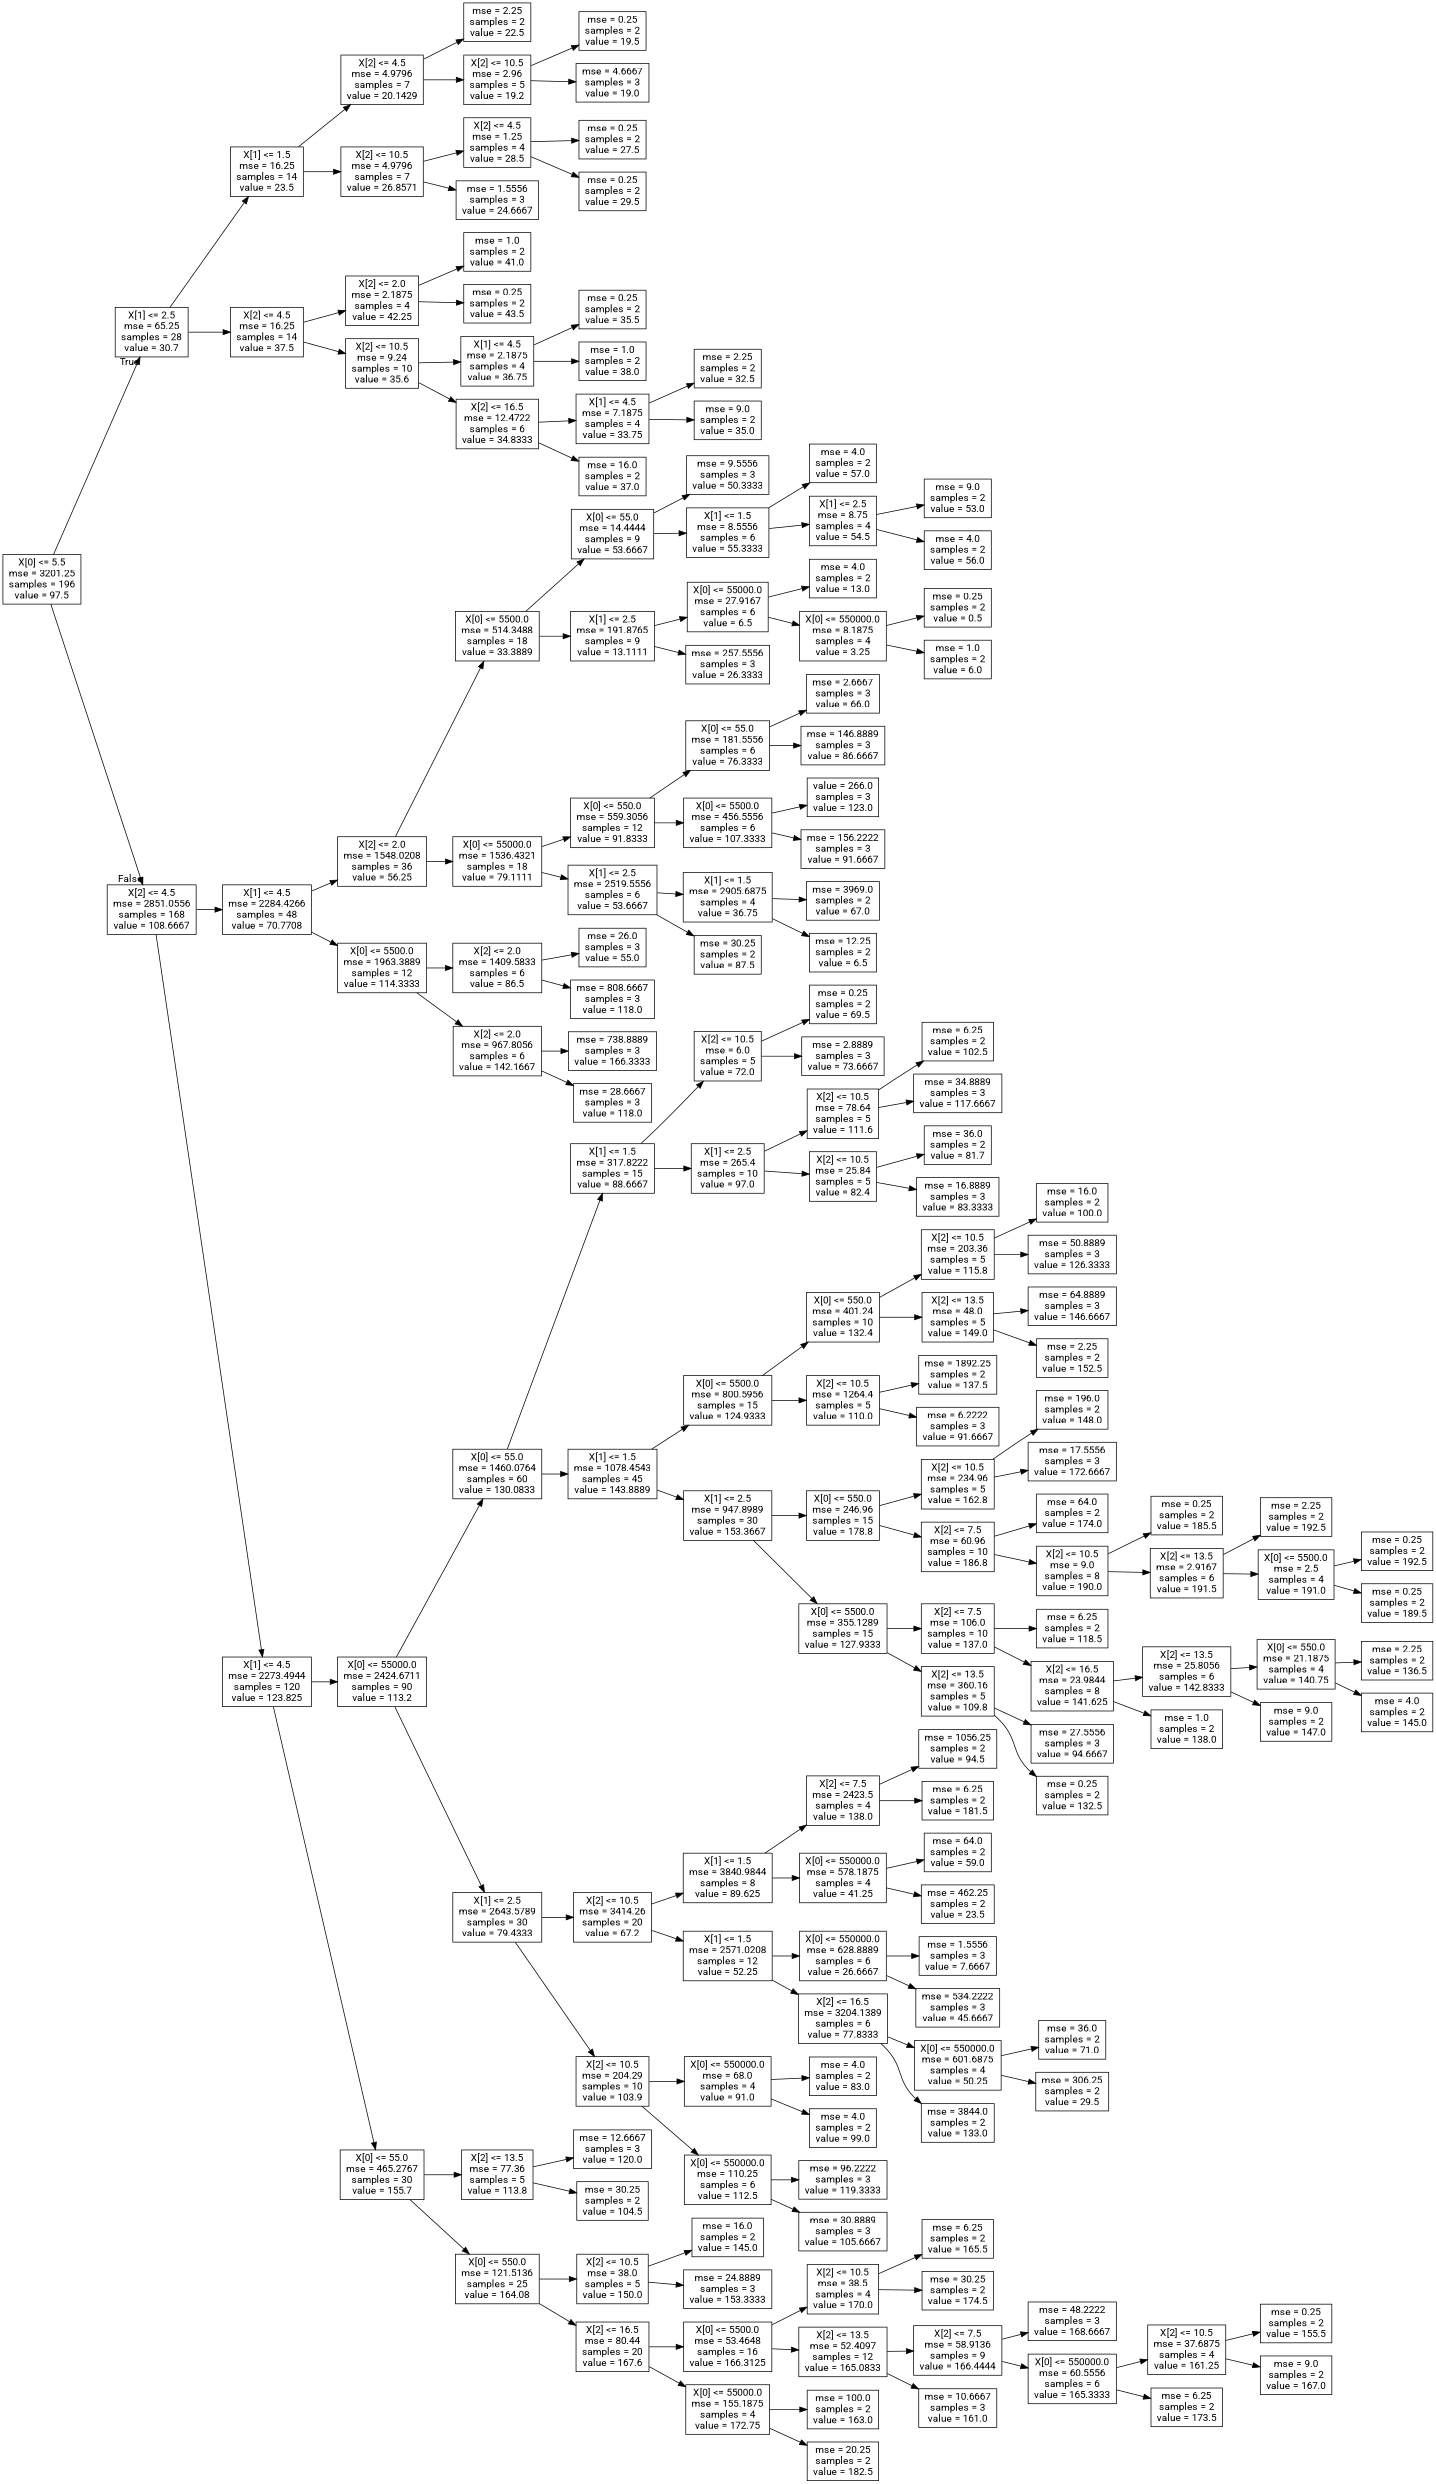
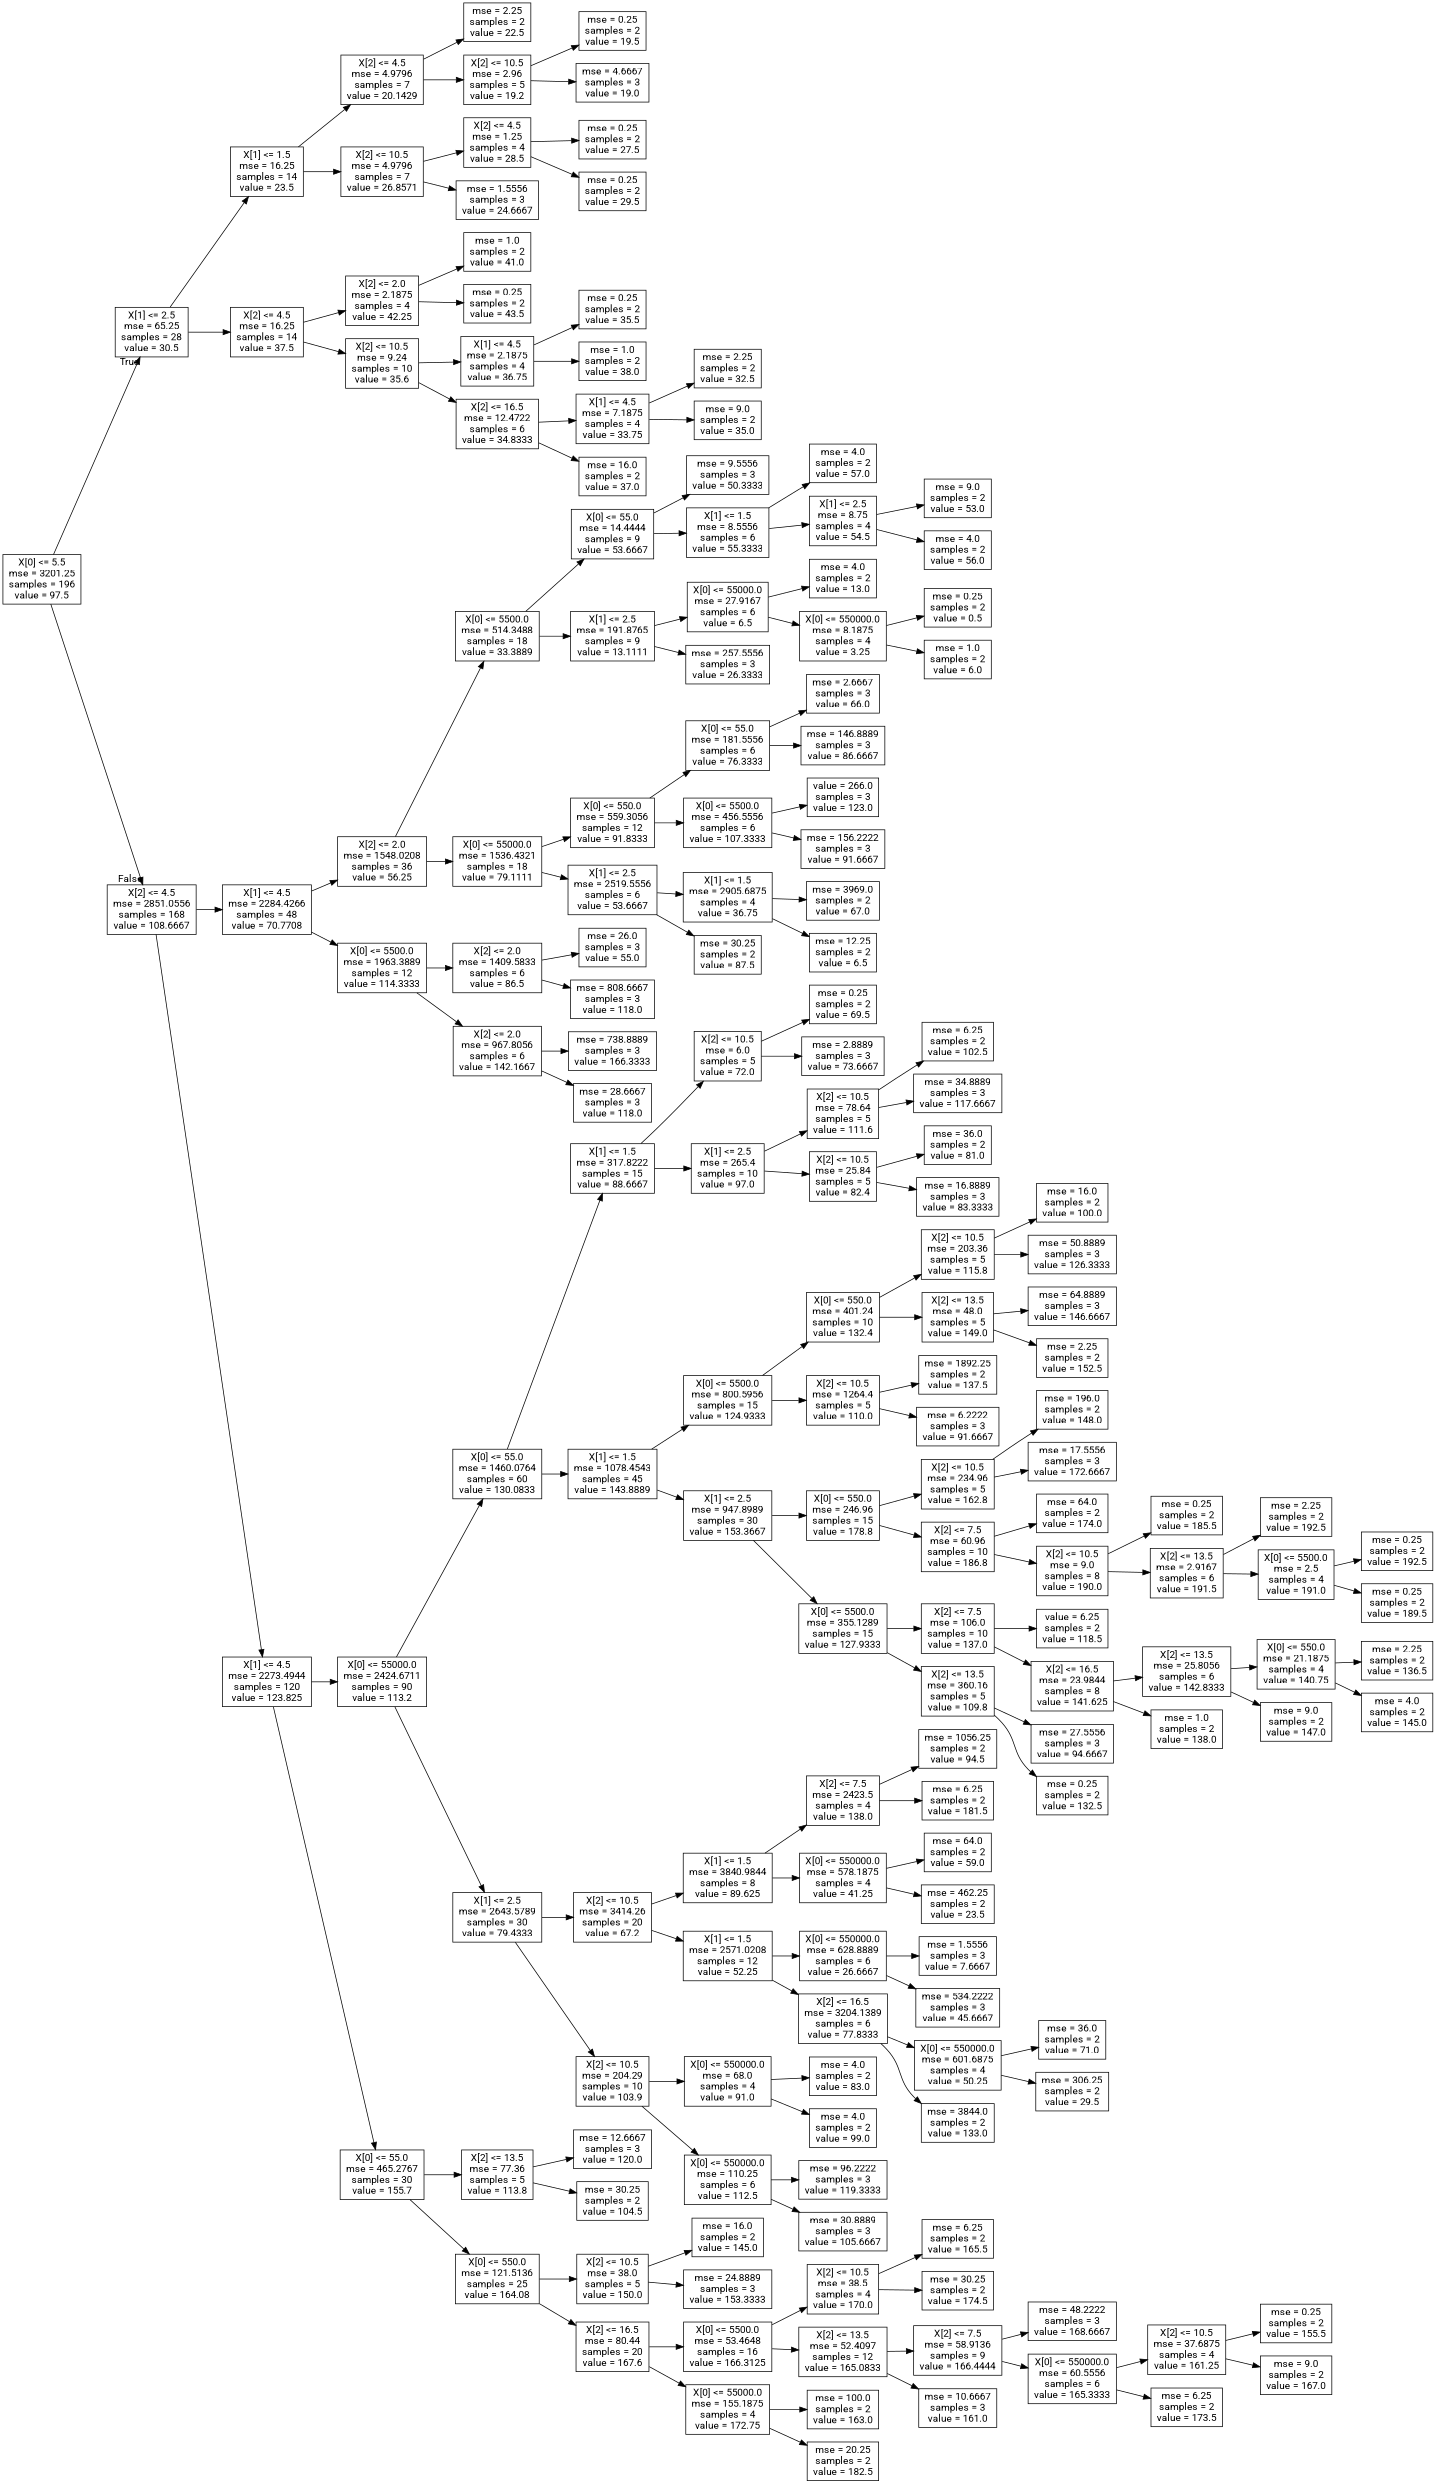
node "X[1] <= 2.5 mse = 65.25 samples = 28 value = 30.7": label "X[1] <= 2.5 mse = 65.25 samples = 28 value = 30.7" -> "X[1] <= 2.5 mse = 65.25 samples = 28 value = 30.5"
node "mse = 36.0 samples = 2 value = 81.7": label "mse = 36.0 samples = 2 value = 81.7" -> "mse = 36.0 samples = 2 value = 81.0"
node "mse = 6.25 samples = 2 value = 118.5": label "mse = 6.25 samples = 2 value = 118.5" -> "value = 6.25 samples = 2 value = 118.5"
